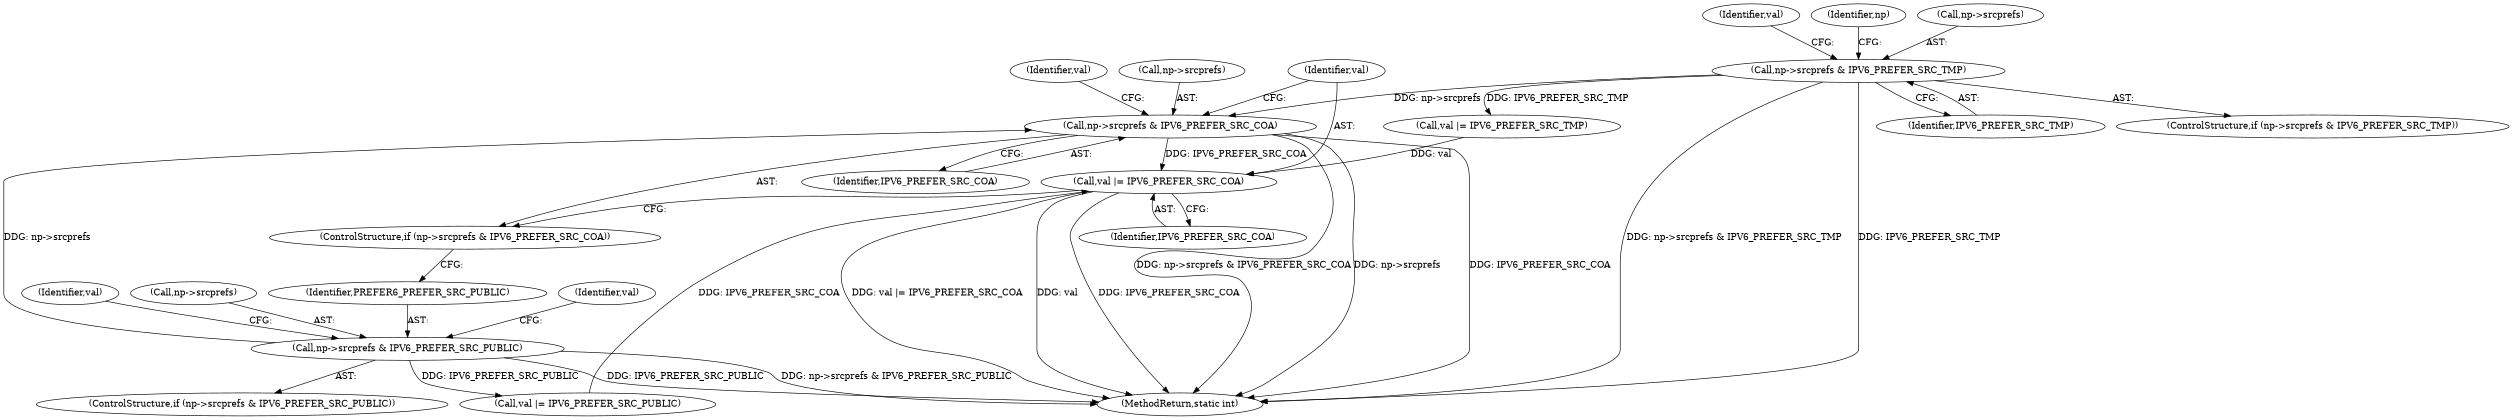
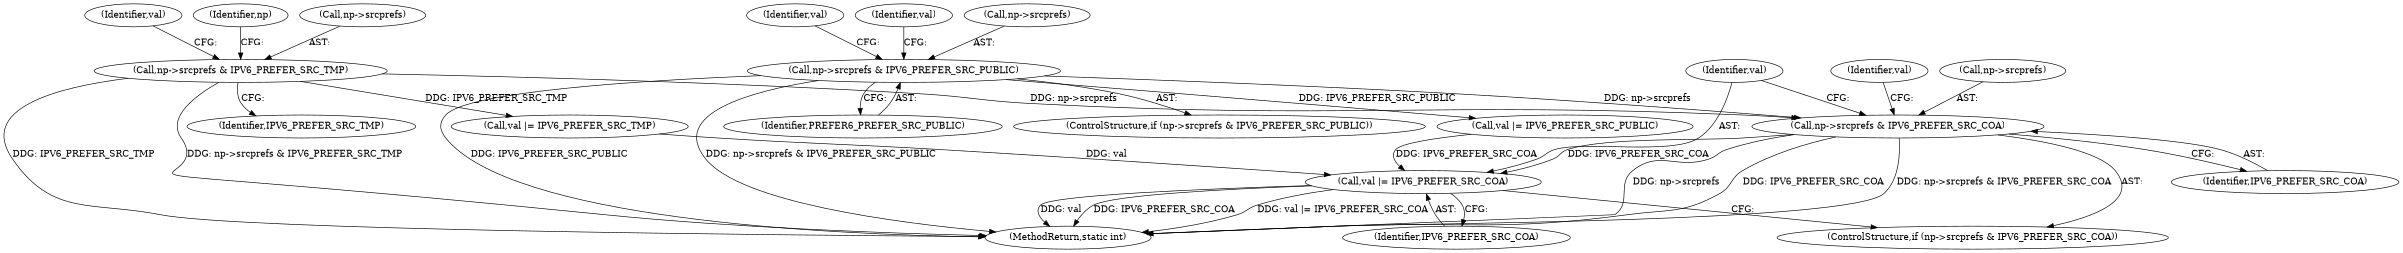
edge "(Identifier,IPV6_PREFER_SRC_TMP)" -> "(Call,np->srcprefs & IPV6_PREFER_SRC_TMP)": removed, label "AST:"
node "(ControlStructure,if (np->srcprefs & IPV6_PREFER_SRC_TMP))": removed
edge "(ControlStructure,if (np->srcprefs & IPV6_PREFER_SRC_COA))" -> "(Identifier,PREFER6_PREFER_SRC_PUBLIC)": now "(Call,np->srcprefs & IPV6_PREFER_SRC_PUBLIC)" -> "(Identifier,PREFER6_PREFER_SRC_PUBLIC)"
